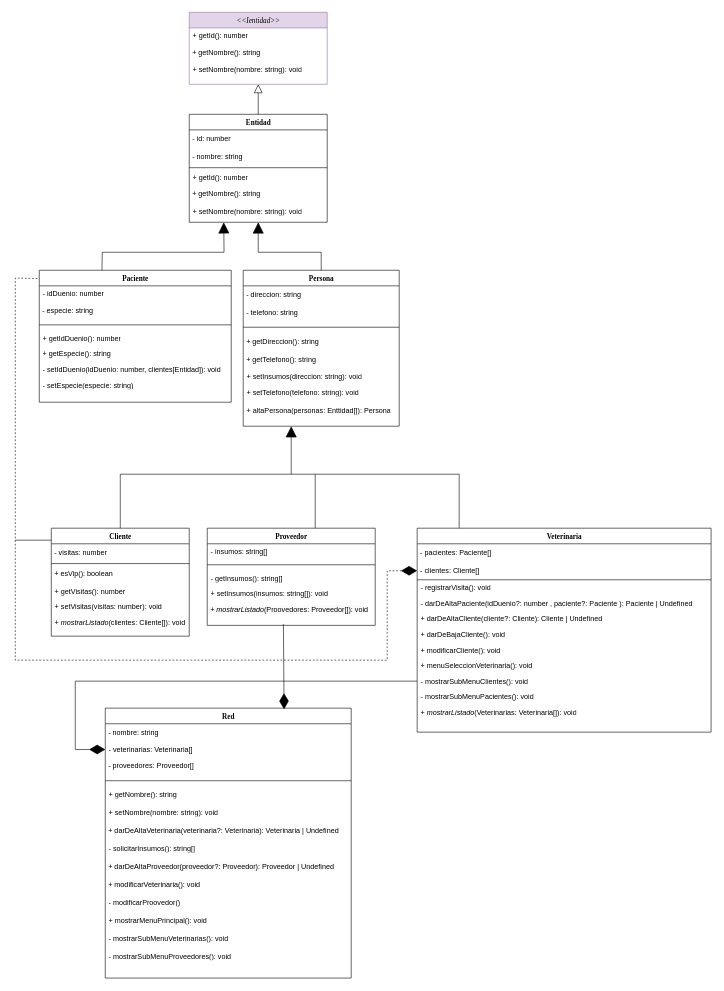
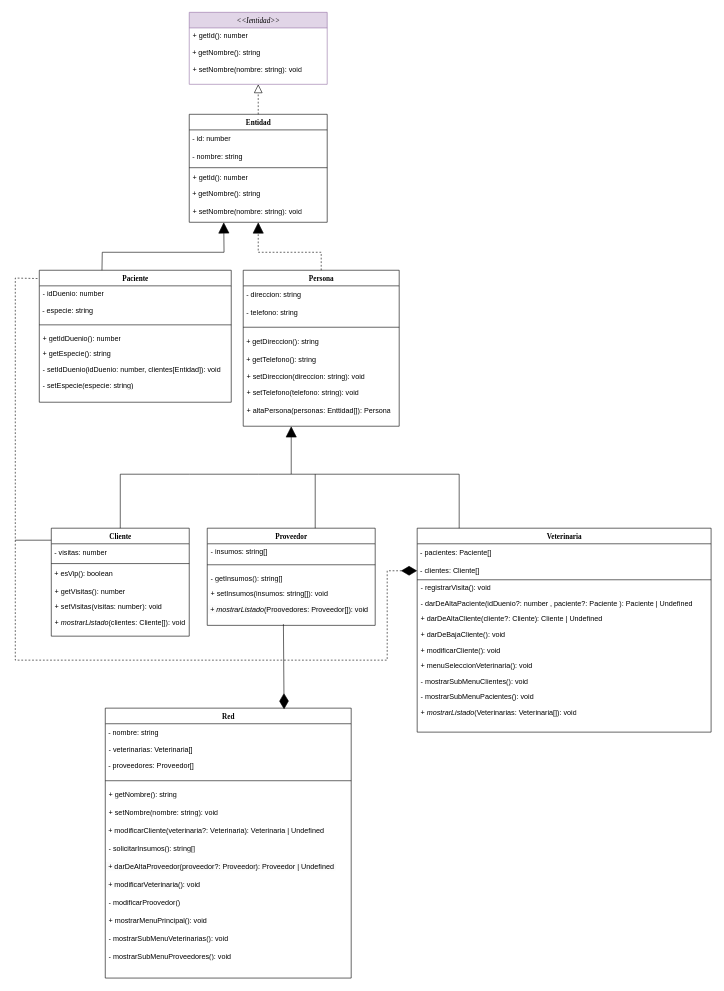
edge "Entidad" -> "<<Ientidad>>": style solid -> dashed
edge "Persona" -> "Entidad": style solid -> dashed
node "+ setInsumos(direccion: string): void": label "+ setInsumos(direccion: string): void" -> "+ setDireccion(direccion: string): void"
edge "- mostrarSubMenuClientes(): void" -> "- veterinarias: Veterinaria[]": removed
node "+ darDeAltaVeterinaria(veterinaria?: Veterinaria): Veterinaria | Undefined": label "+ darDeAltaVeterinaria(veterinaria?: Veterinaria): Veterinaria | Undefined" -> "+ modificarCliente(veterinaria?: Veterinaria): Veterinaria | Undefined"
